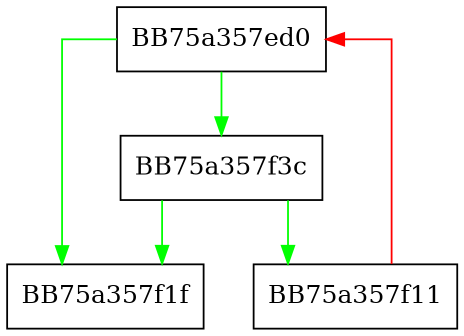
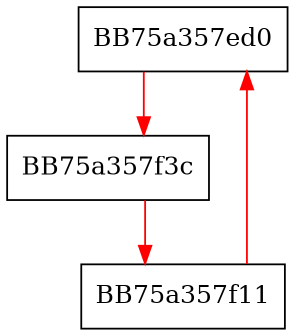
edge "BB75a357ed0" -> "BB75a357f3c": color green -> red
edge "BB75a357f3c" -> "BB75a357f11": color green -> red
node "BB75a357f1f": removed
